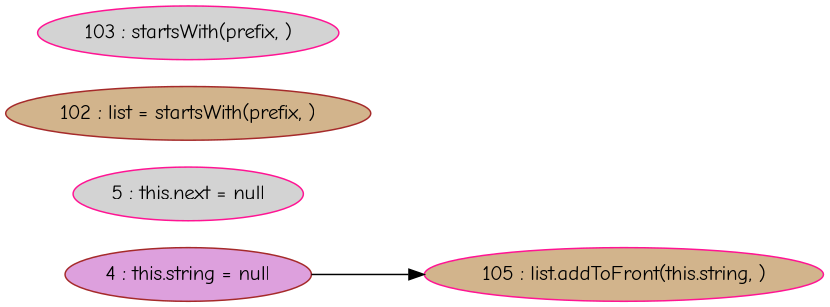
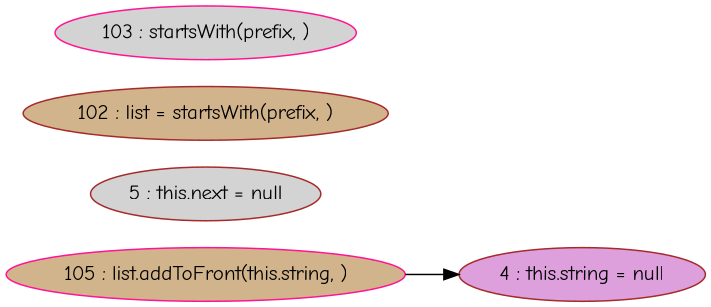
node "5 : this.next = null": color deeppink -> brown
edge "4 : this.string = null" -> "105 : list.addToFront(this.string, )": reversed
